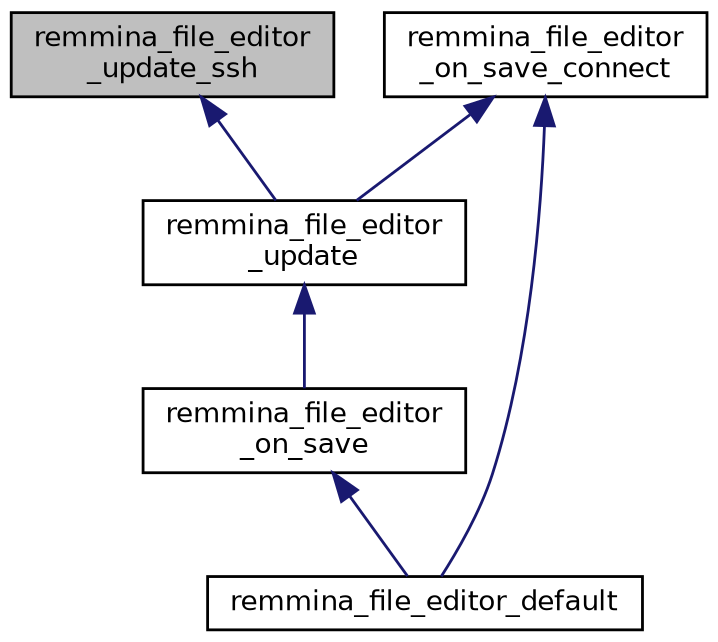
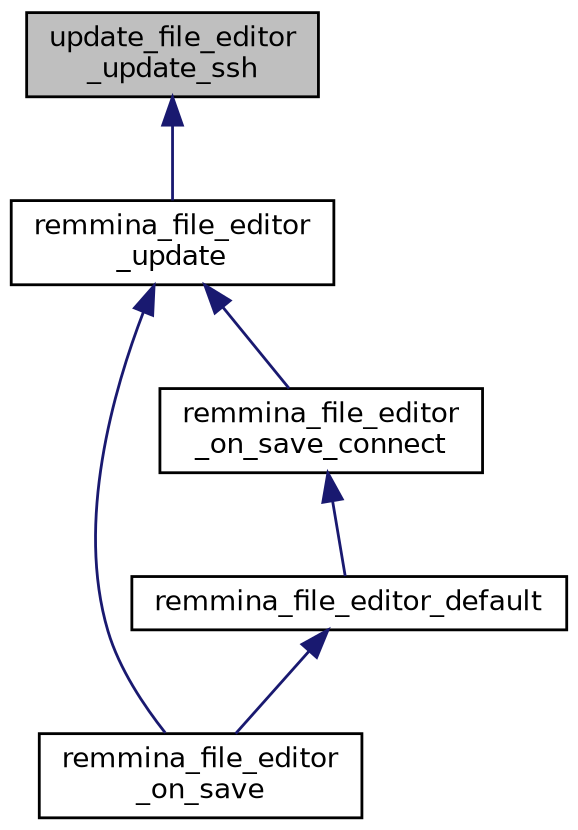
node "remmina_file_editor _update_ssh": label "remmina_file_editor _update_ssh" -> "update_file_editor _update_ssh"
edge "remmina_file_editor _update" -> "remmina_file_editor _on_save_connect": reversed
edge "remmina_file_editor_default" -> "remmina_file_editor _on_save": reversed
